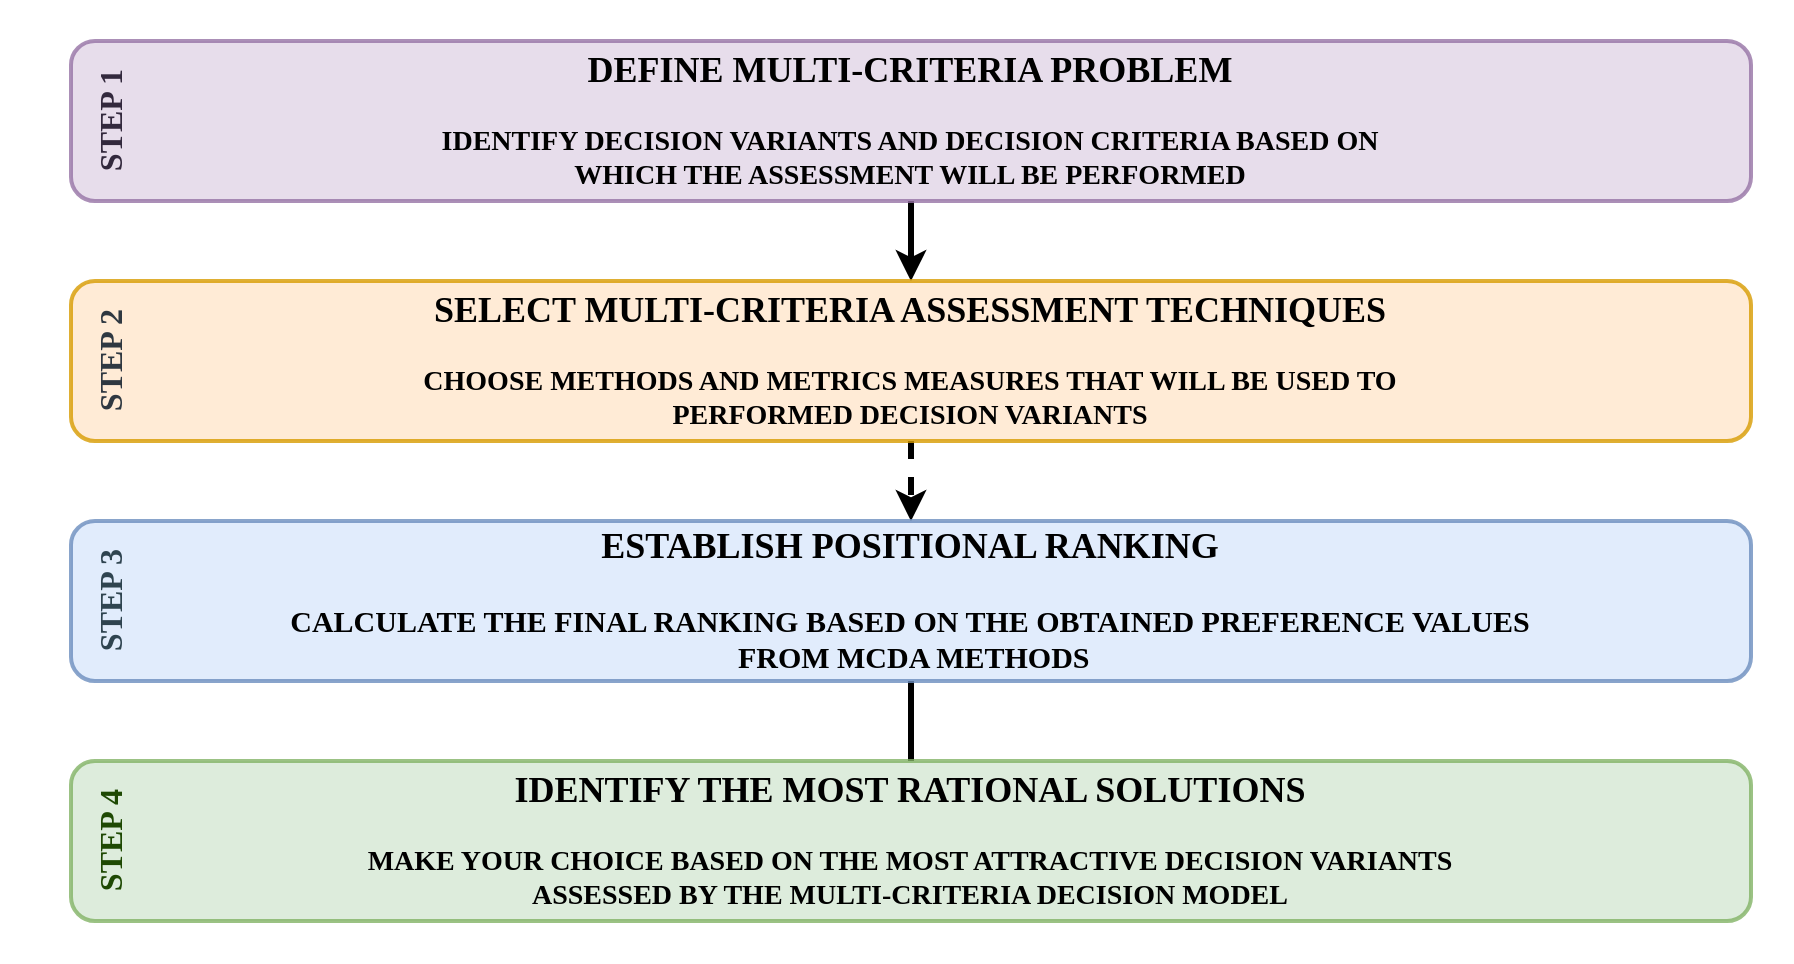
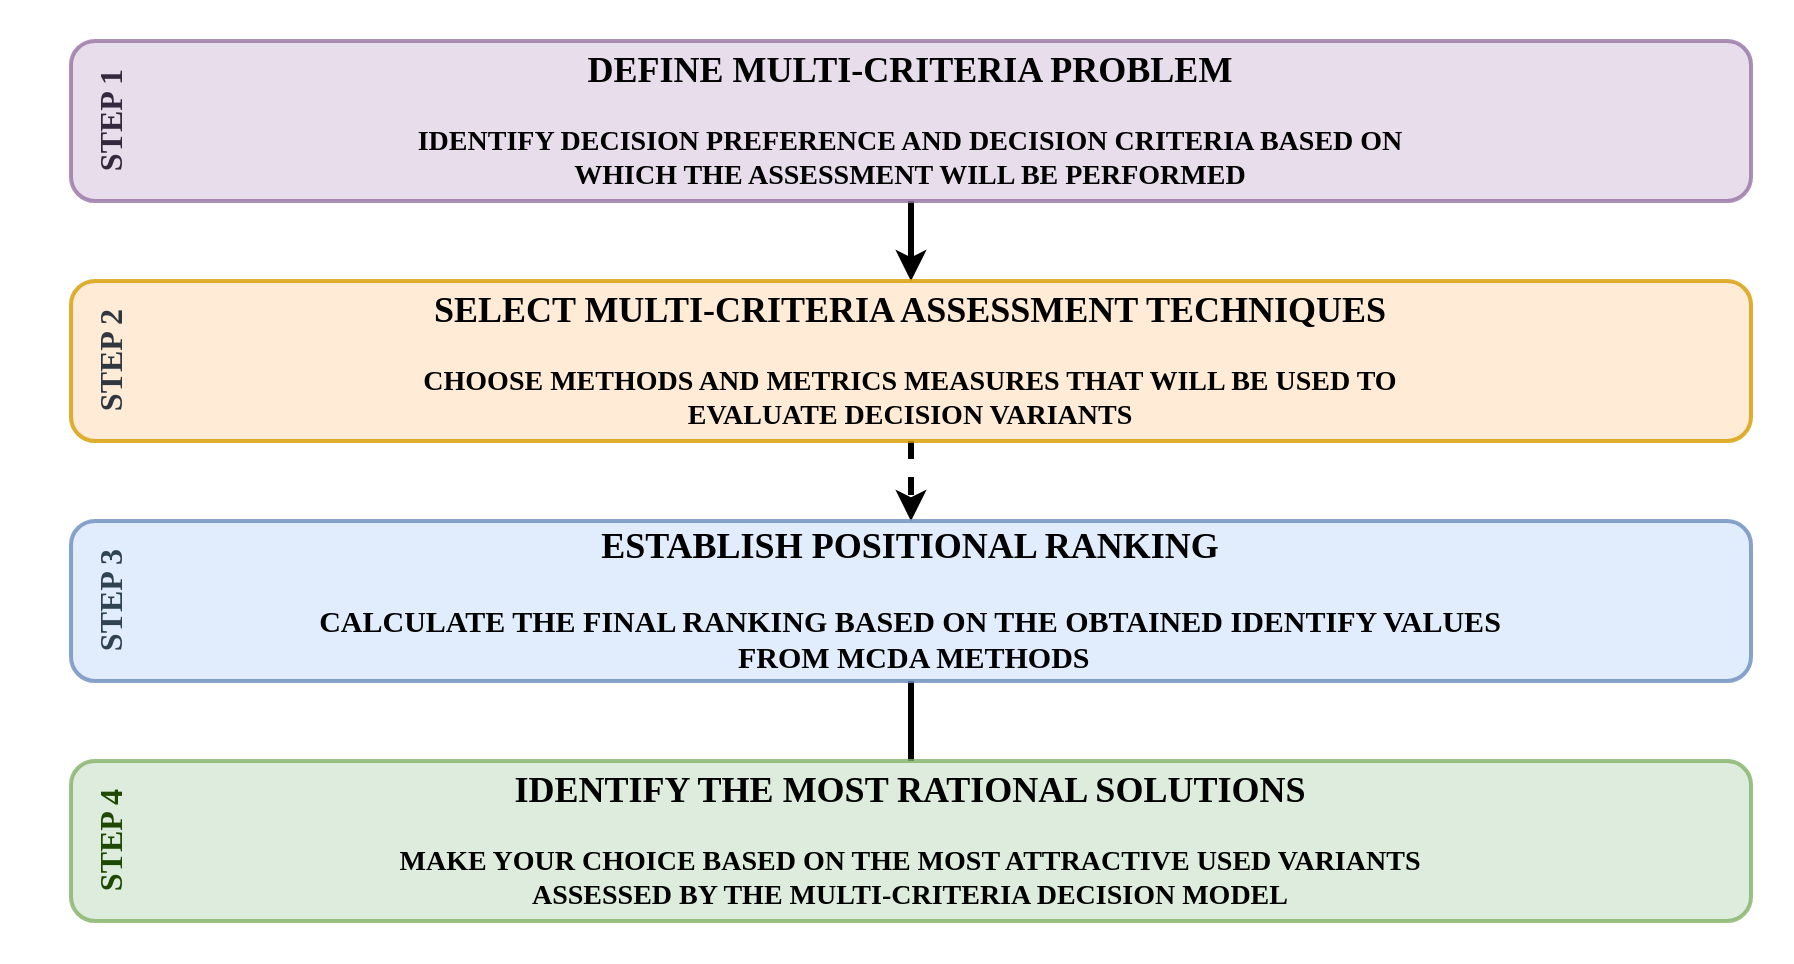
node "DEFINE MULTI-CRITERIA PROBLEM IDENTIFY DECISION VARIANTS AND DECISION CRITERIA BASED ON WHICH THE ASSESSMENT WILL BE PERFORMED": label "DEFINE MULTI-CRITERIA PROBLEM IDENTIFY DECISION VARIANTS AND DECISION CRITERIA BASED ON WHICH THE ASSESSMENT WILL BE PERFORMED" -> "DEFINE MULTI-CRITERIA PROBLEM IDENTIFY DECISION PREFERENCE AND DECISION CRITERIA BASED ON WHICH THE ASSESSMENT WILL BE PERFORMED"
node "SELECT MULTI-CRITERIA ASSESSMENT TECHNIQUES CHOOSE METHODS AND METRICS MEASURES THAT WILL BE USED TO PERFORMED DECISION VARIANTS": label "SELECT MULTI-CRITERIA ASSESSMENT TECHNIQUES CHOOSE METHODS AND METRICS MEASURES THAT WILL BE USED TO PERFORMED DECISION VARIANTS" -> "SELECT MULTI-CRITERIA ASSESSMENT TECHNIQUES CHOOSE METHODS AND METRICS MEASURES THAT WILL BE USED TO EVALUATE DECISION VARIANTS"
node "ESTABLISH POSITIONAL RANKING CALCULATE THE FINAL RANKING BASED ON THE OBTAINED PREFERENCE VALUES FROM MCDA METHODS": label "ESTABLISH POSITIONAL RANKING CALCULATE THE FINAL RANKING BASED ON THE OBTAINED PREFERENCE VALUES FROM MCDA METHODS" -> "ESTABLISH POSITIONAL RANKING CALCULATE THE FINAL RANKING BASED ON THE OBTAINED IDENTIFY VALUES FROM MCDA METHODS"
node "IDENTIFY THE MOST RATIONAL SOLUTIONS MAKE YOUR CHOICE BASED ON THE MOST ATTRACTIVE DECISION VARIANTS ASSESSED BY THE MULTI-CRITERIA DECISION MODEL": label "IDENTIFY THE MOST RATIONAL SOLUTIONS MAKE YOUR CHOICE BASED ON THE MOST ATTRACTIVE DECISION VARIANTS ASSESSED BY THE MULTI-CRITERIA DECISION MODEL" -> "IDENTIFY THE MOST RATIONAL SOLUTIONS MAKE YOUR CHOICE BASED ON THE MOST ATTRACTIVE USED VARIANTS ASSESSED BY THE MULTI-CRITERIA DECISION MODEL"
